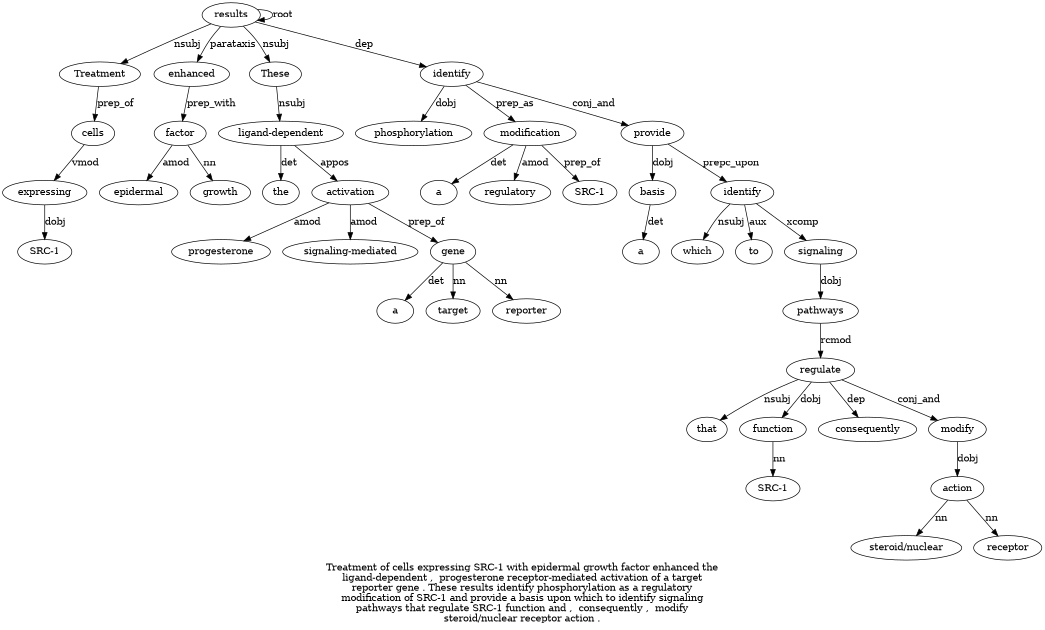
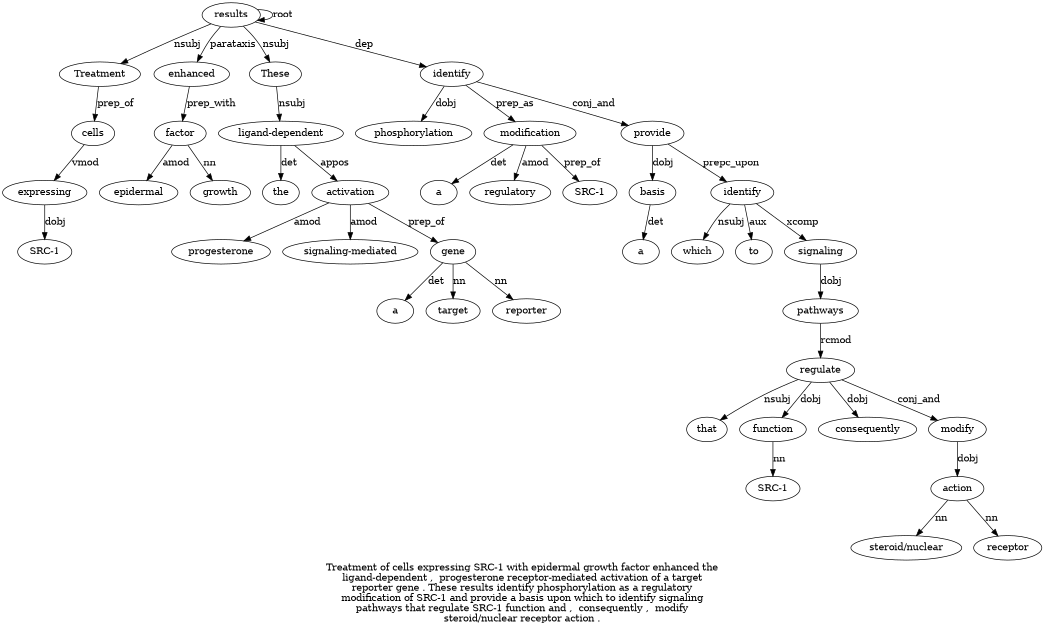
edge "regulate" -> "consequently": label "dep" -> "dobj"
